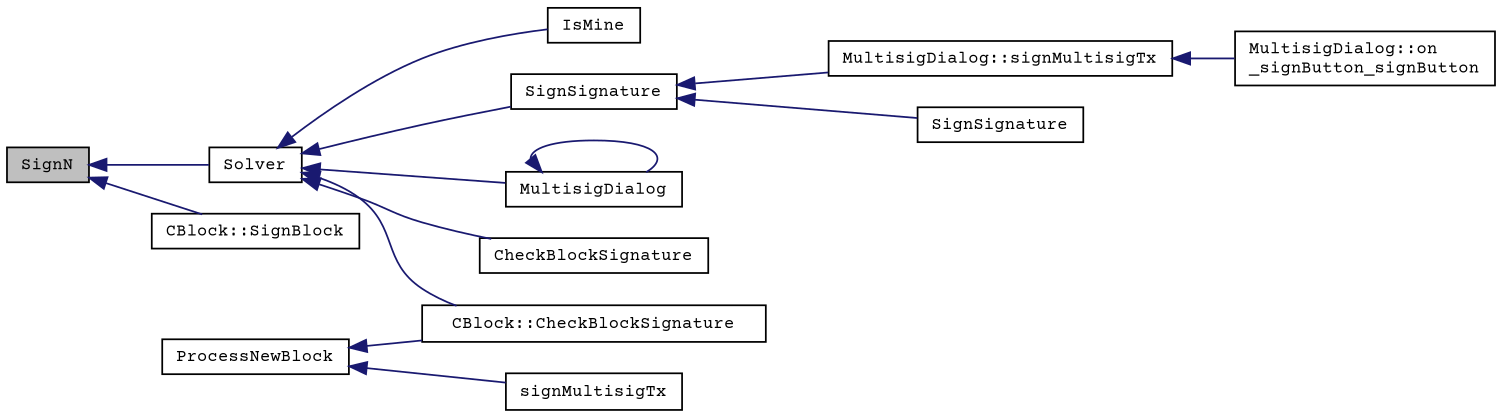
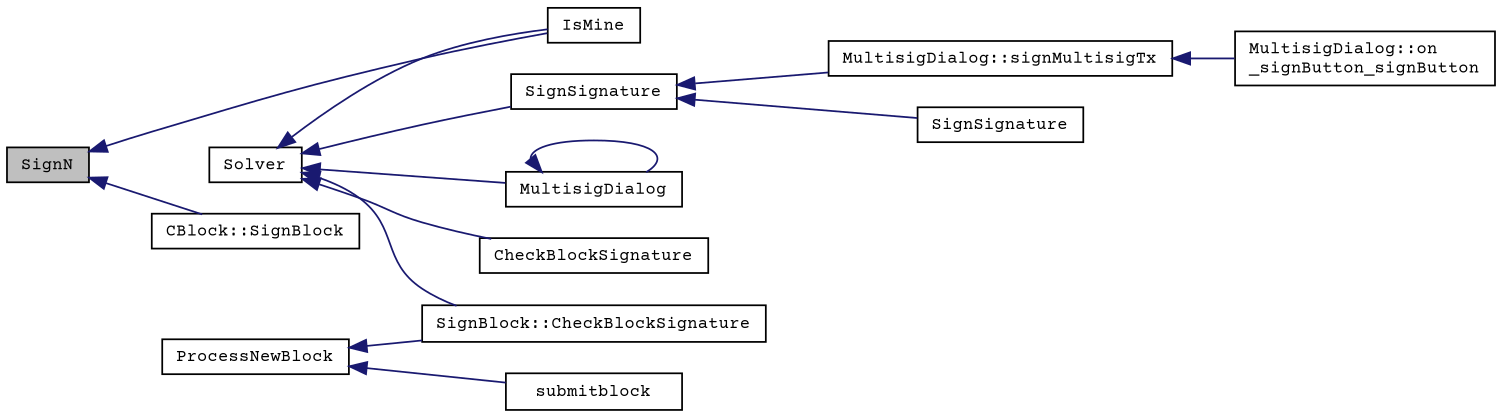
edge "Solver" -> "SignN": now "IsMine" -> "SignN"
node "CBlock::CheckBlockSignature": label "CBlock::CheckBlockSignature" -> "SignBlock::CheckBlockSignature"
node "signMultisigTx": label "signMultisigTx" -> "submitblock"
